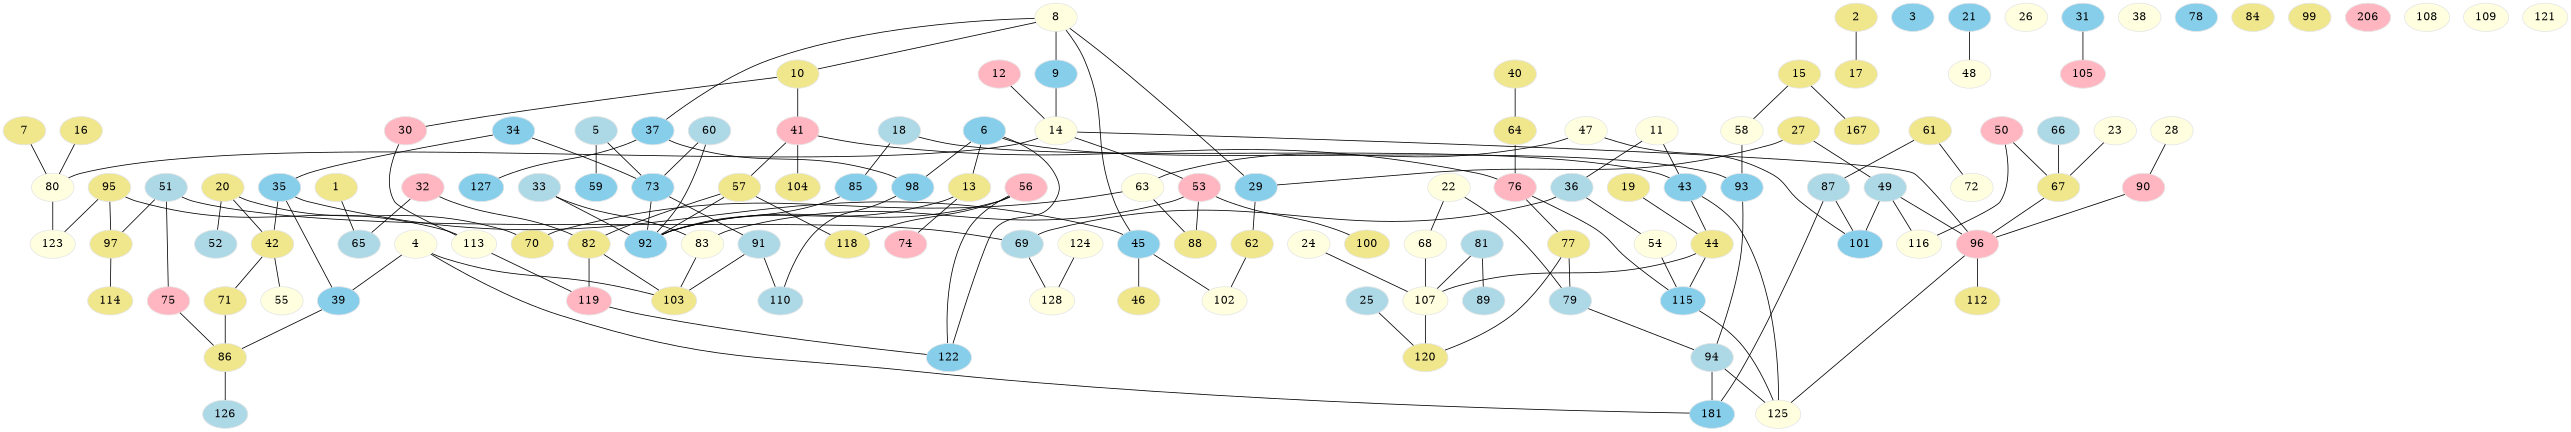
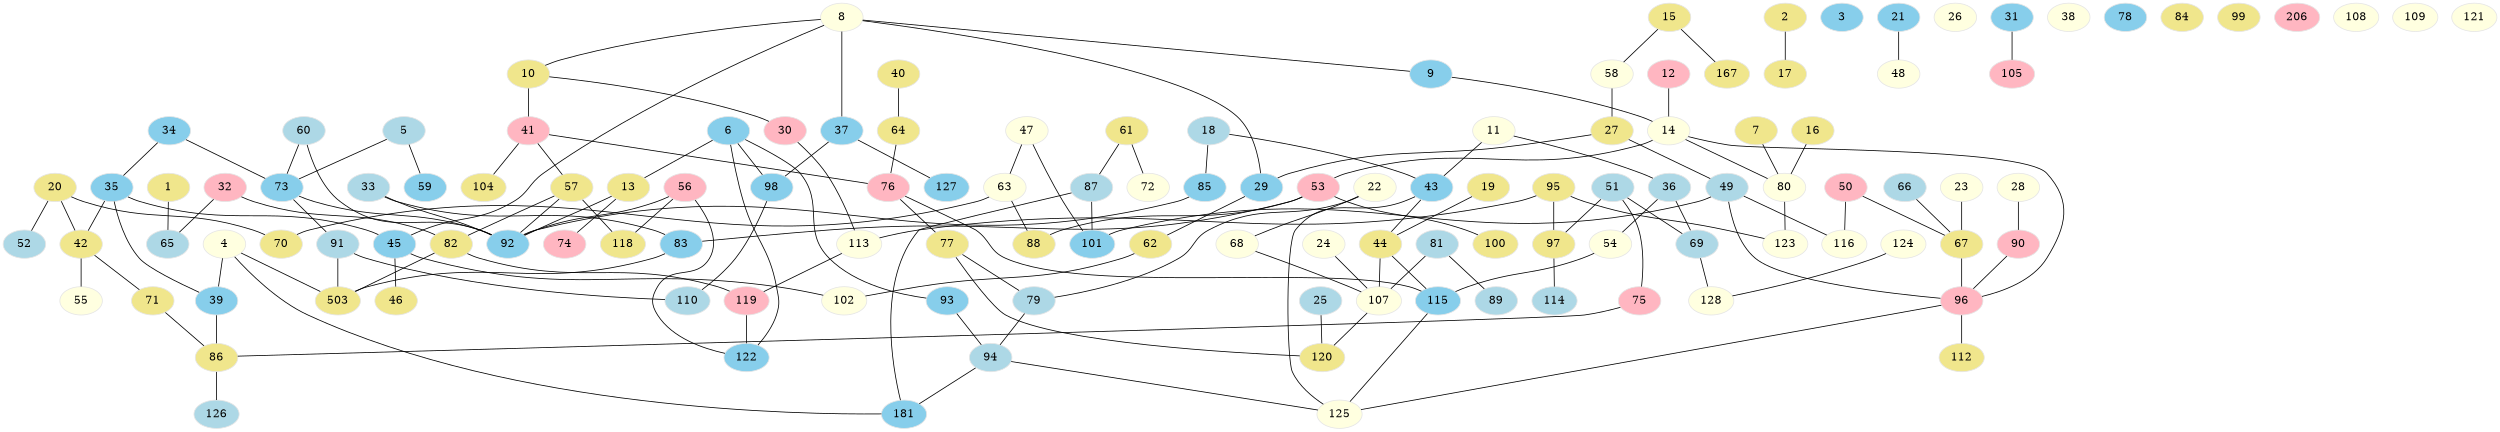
edge "58" -- "93": now "58" -- "27"
node "83": fillcolor lightyellow -> skyblue
node "114": fillcolor khaki -> lightblue
node "103": label "103" -> "503"
